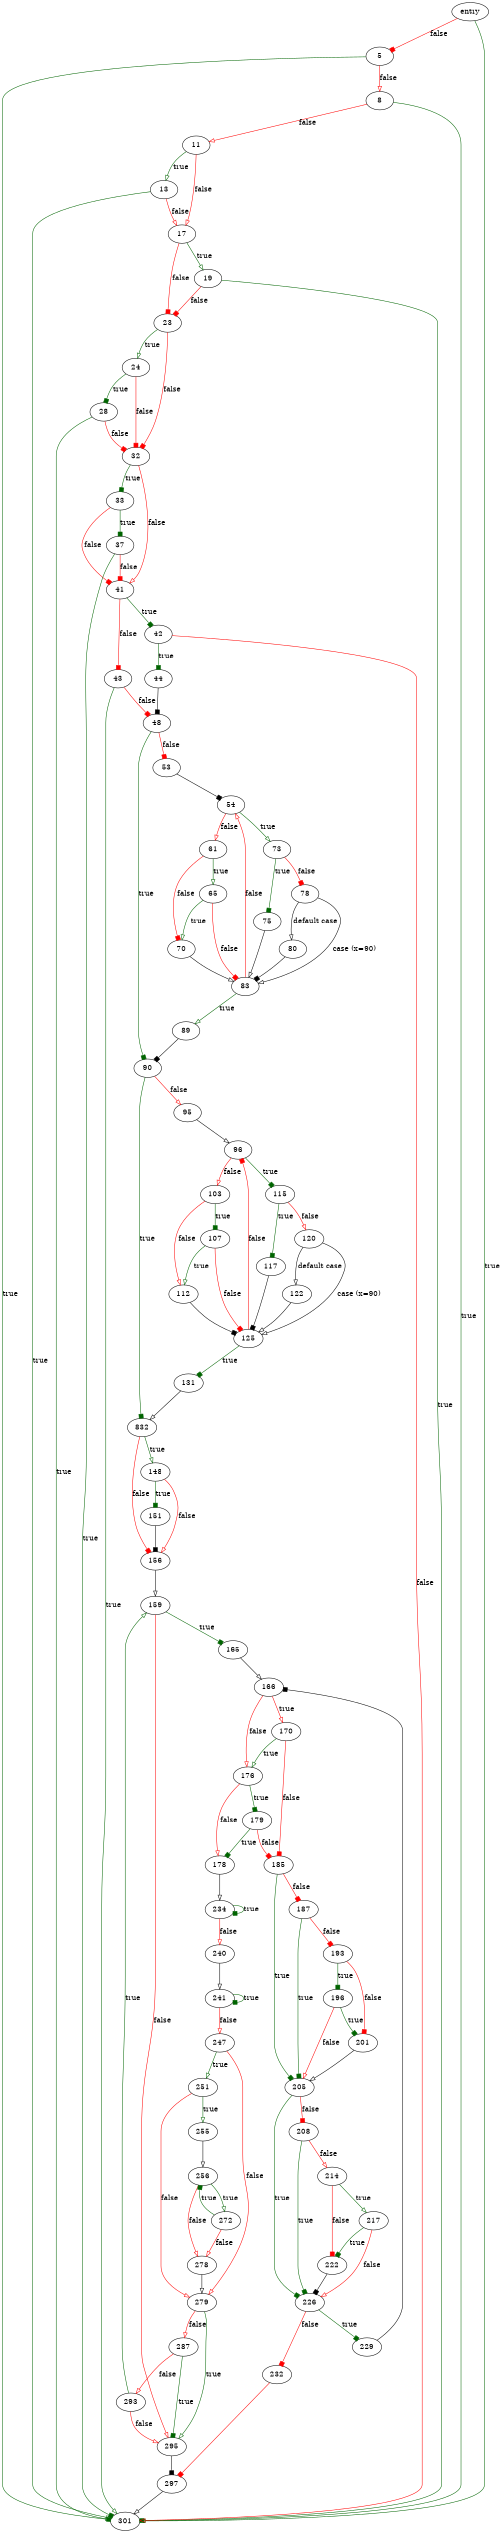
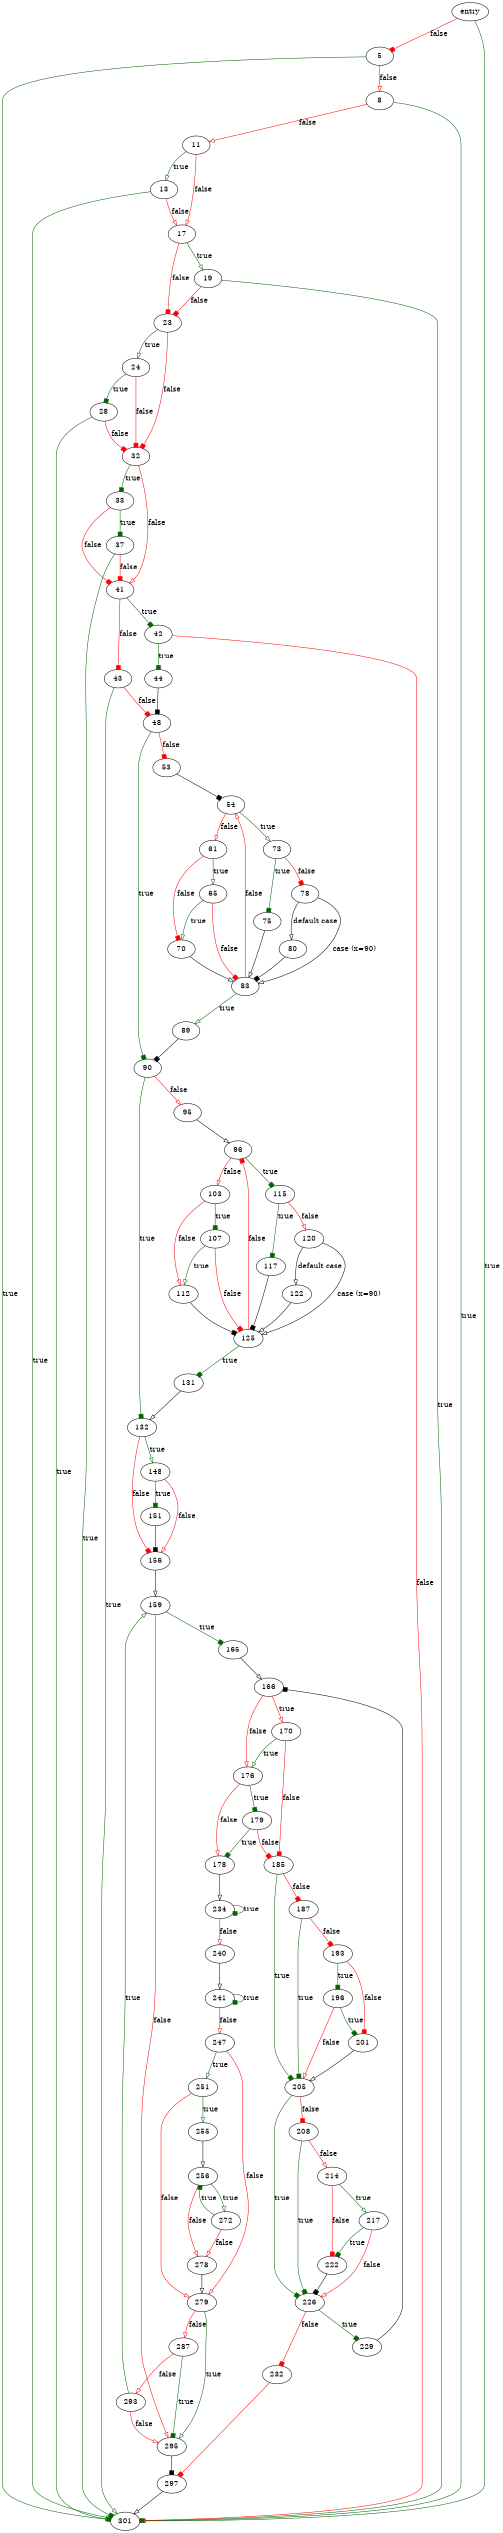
node "832": label "832" -> "132"
